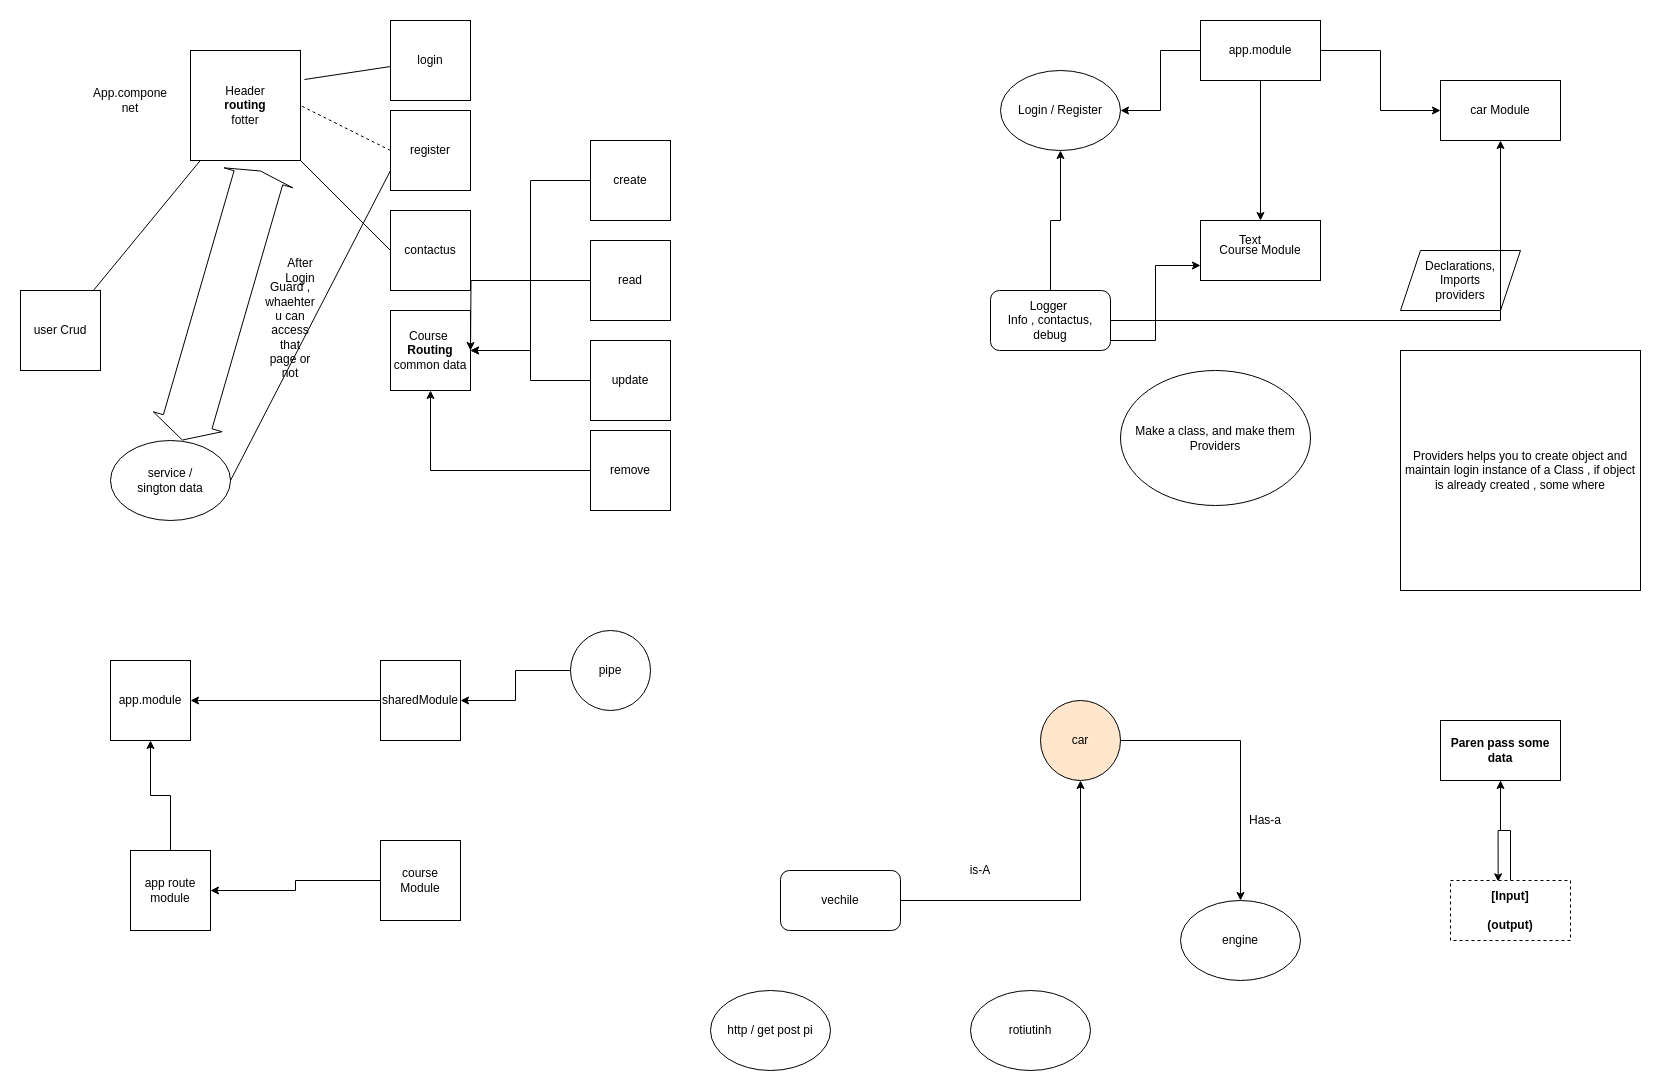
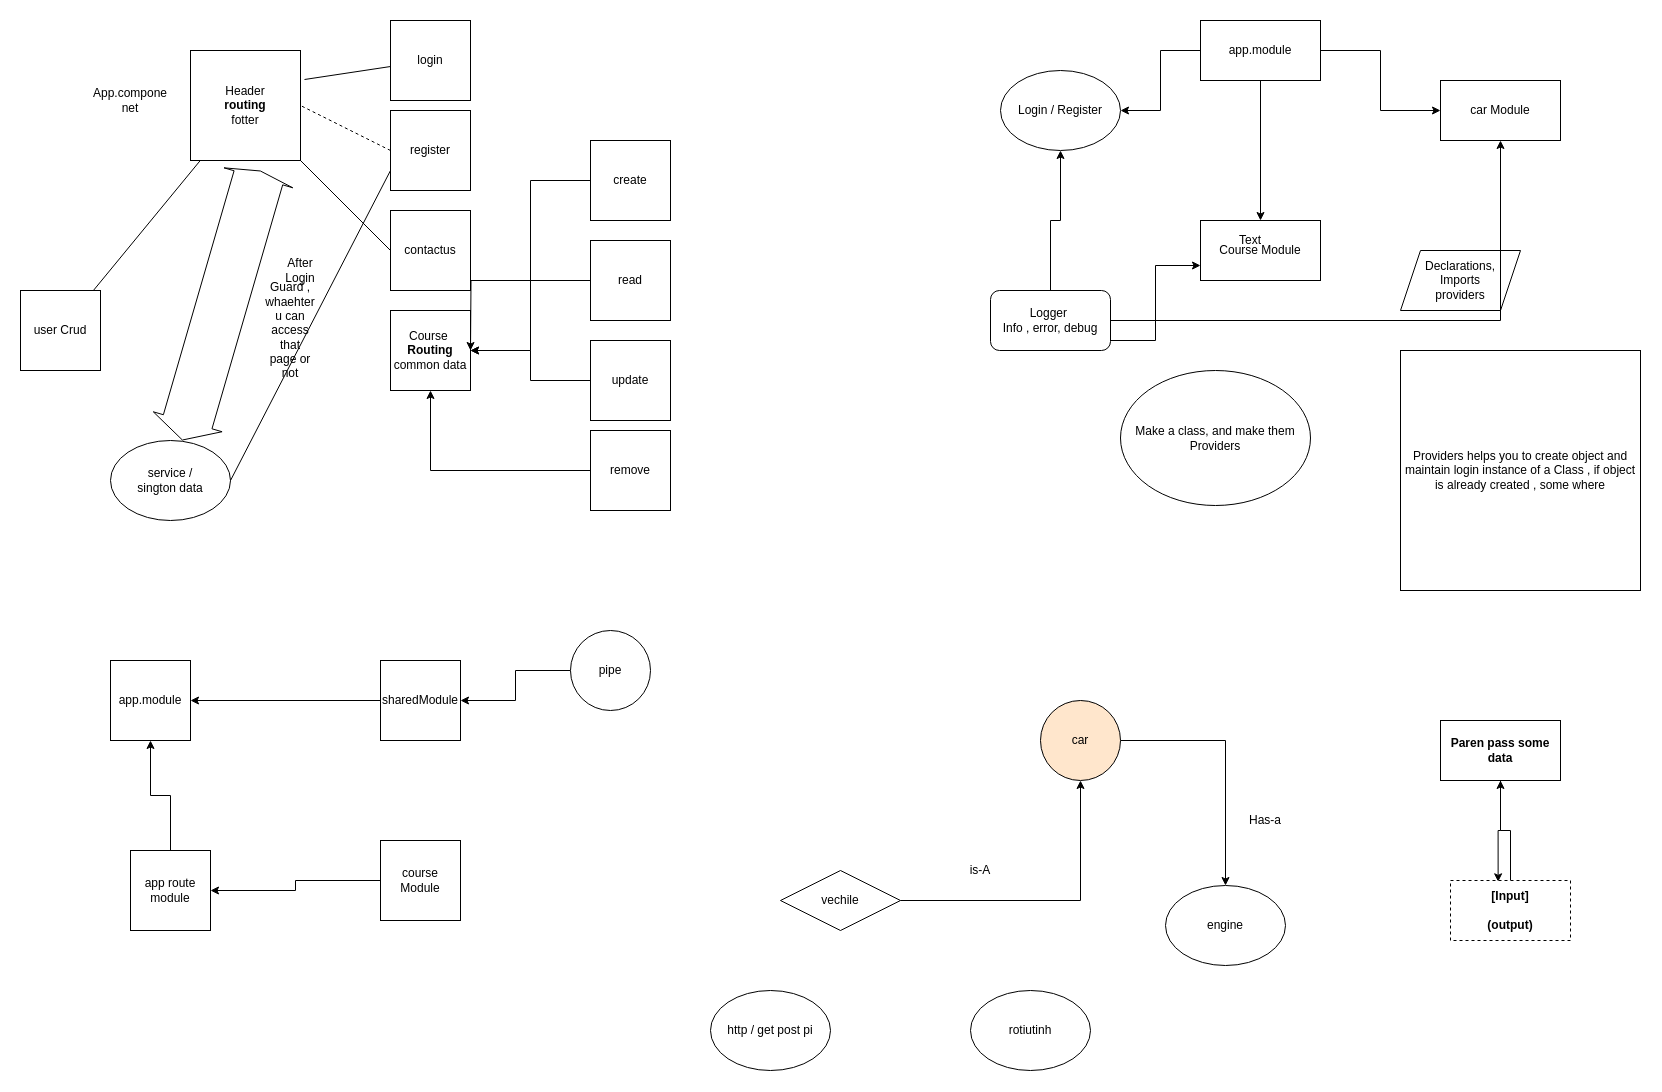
node "Logger Info , contactus, debug": label "Logger Info , contactus, debug" -> "Logger Info , error, debug"
node "vechile": shape rounded rectangle -> diamond
node "engine": moved (1241, 941) -> (1226, 926)
